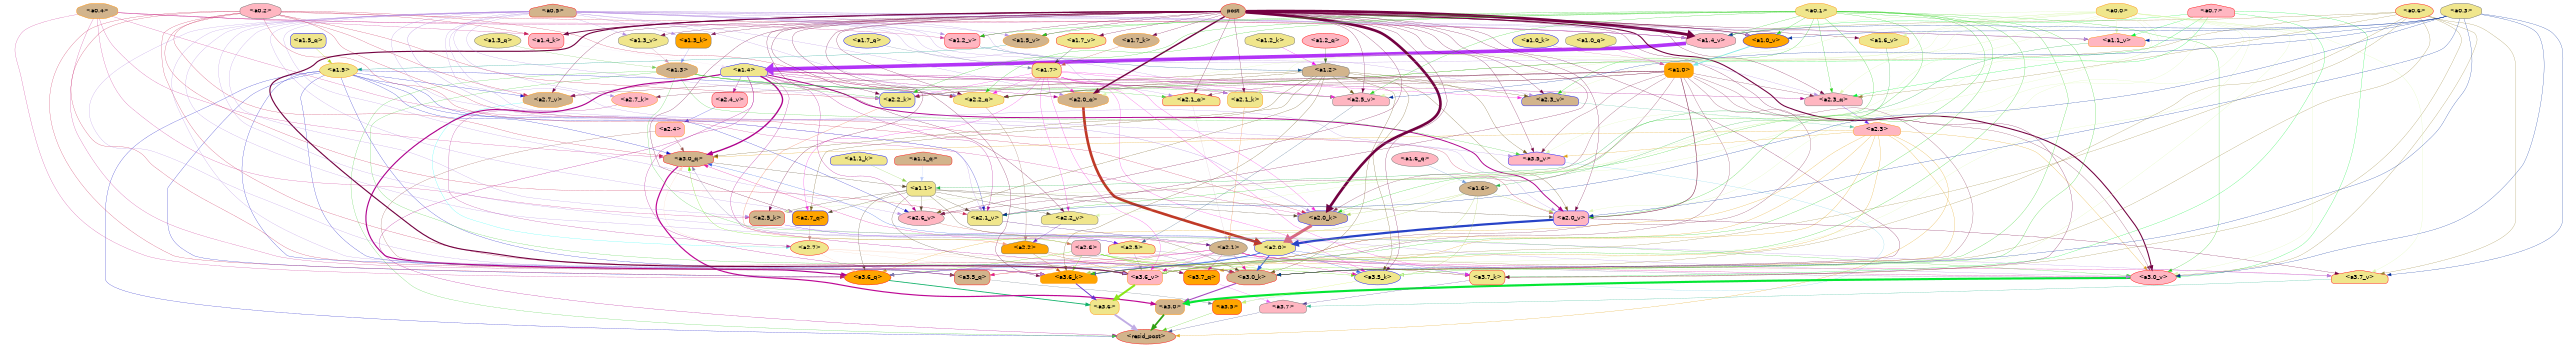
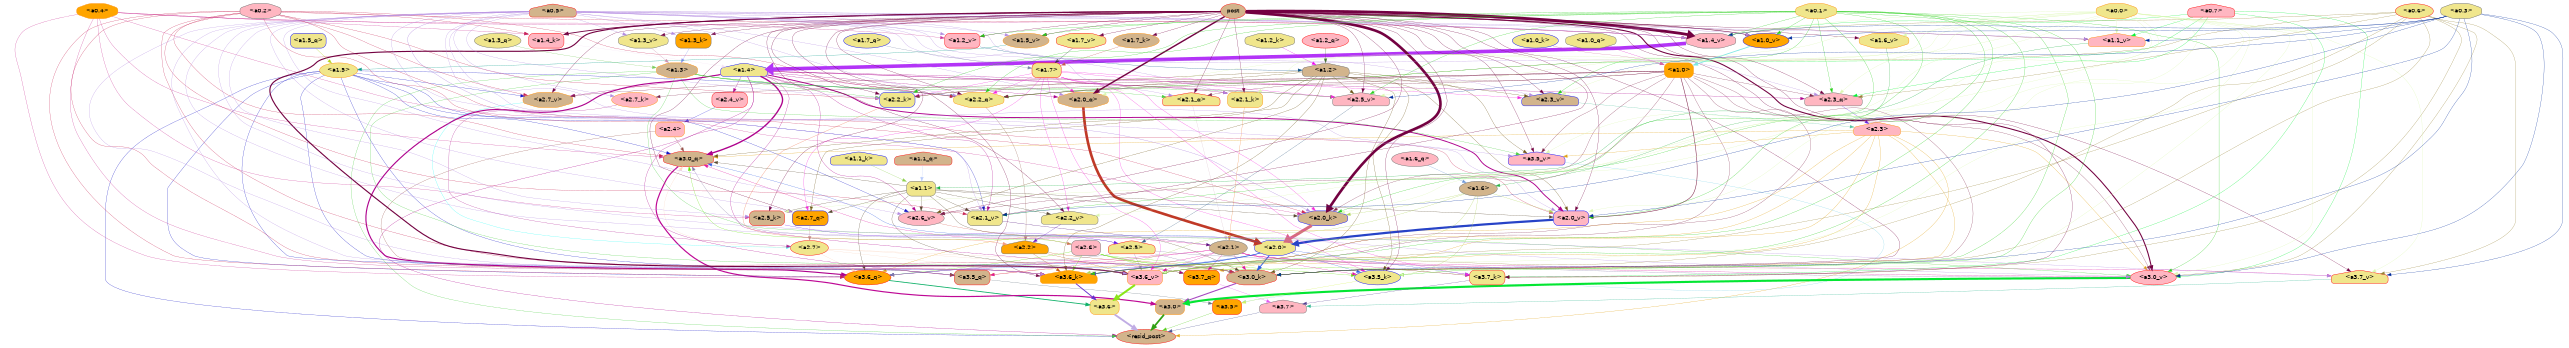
node "<a0.4>": fillcolor tan -> orange
edge "<a3.0_q>" -> "<a1.1>": reversed
edge "<a2.0_v>" -> "<a3.7_v>": now "post" -> "<a3.7_v>"
